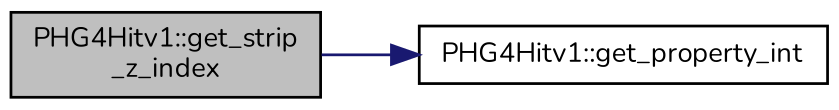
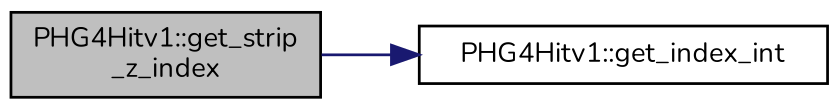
node "PHG4Hitv1::get_property_int": label "PHG4Hitv1::get_property_int" -> "PHG4Hitv1::get_index_int"
